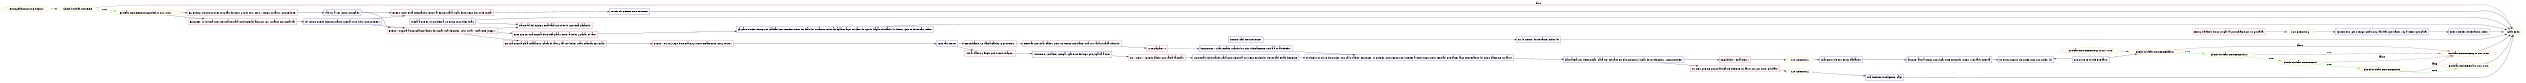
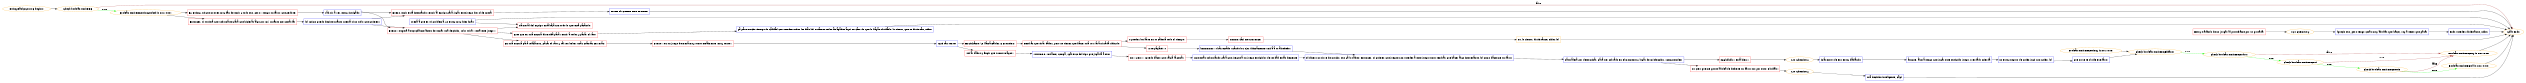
node "Y puedes burlarte en tu cabeza todo el tiempo.": added
node "mmmm casi me convences": color blue -> red
node "no, lo siento, diviértanse, niños lol": color blue -> orange
edge "Check boolean AmirRPGEleanor" -> "Boolean AmirRPGAny is now true.": removed, label "false"
edge "Check boolean AmirRPGArthur" -> "Boolean AmirRPGAny is now true.": label "true" -> "false"
edge "Check boolean AmirRPGAoi" -> "Boolean AmirRPGAny is now true.": label "false" -> "true"
edge "que no se te olvide ese favor" -> "no estoy seguro de quién jugó con quién, lol": reversed
